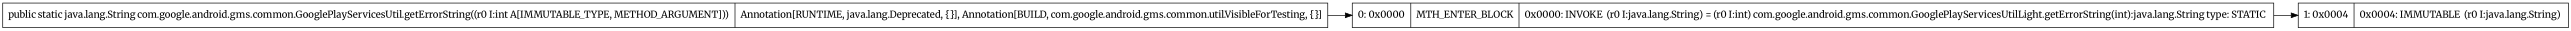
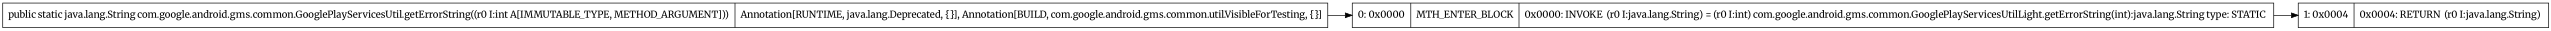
node "1: 0x0004": text "0x0004: IMMUTABLE  (r0 I:java.lang.String)" -> "0x0004: RETURN  (r0 I:java.lang.String)"
